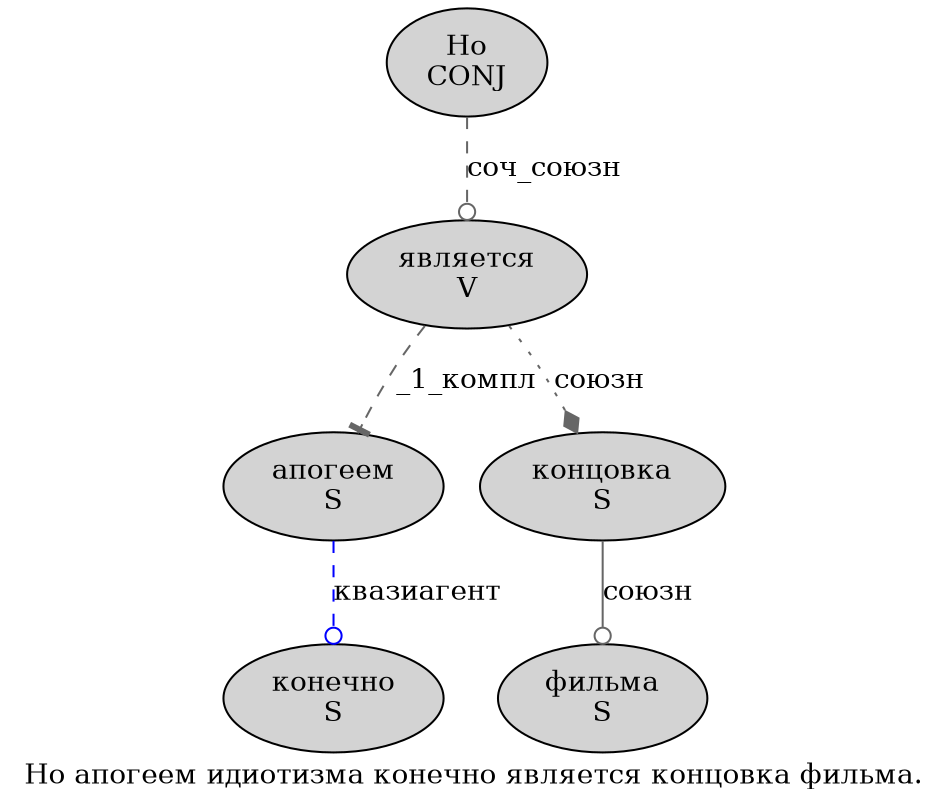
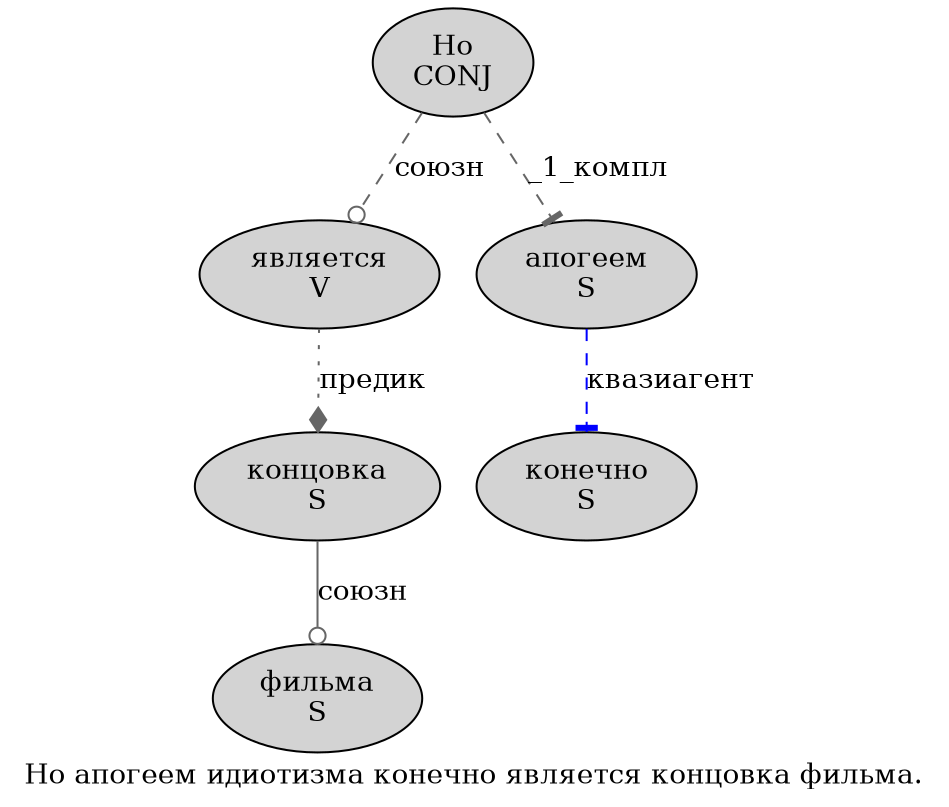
edge "Но CONJ" -> "является V": label "соч_союзн" -> "союзн"
edge "является V" -> "апогеем S": now "Но CONJ" -> "апогеем S"
edge "является V" -> "концовка S": label "союзн" -> "предик"
edge "апогеем S" -> "конечно S": arrowhead odot -> tee
